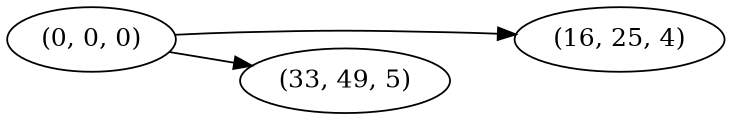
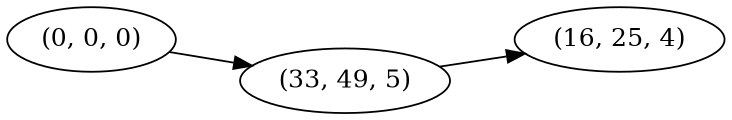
edge "(0, 0, 0)" -> "(16, 25, 4)": now "(33, 49, 5)" -> "(16, 25, 4)"
